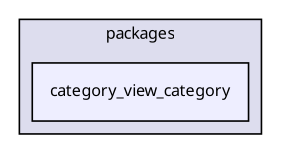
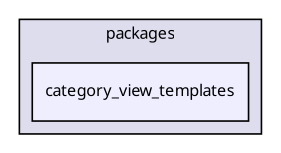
node "category_view_category": label "category_view_category" -> "category_view_templates"
